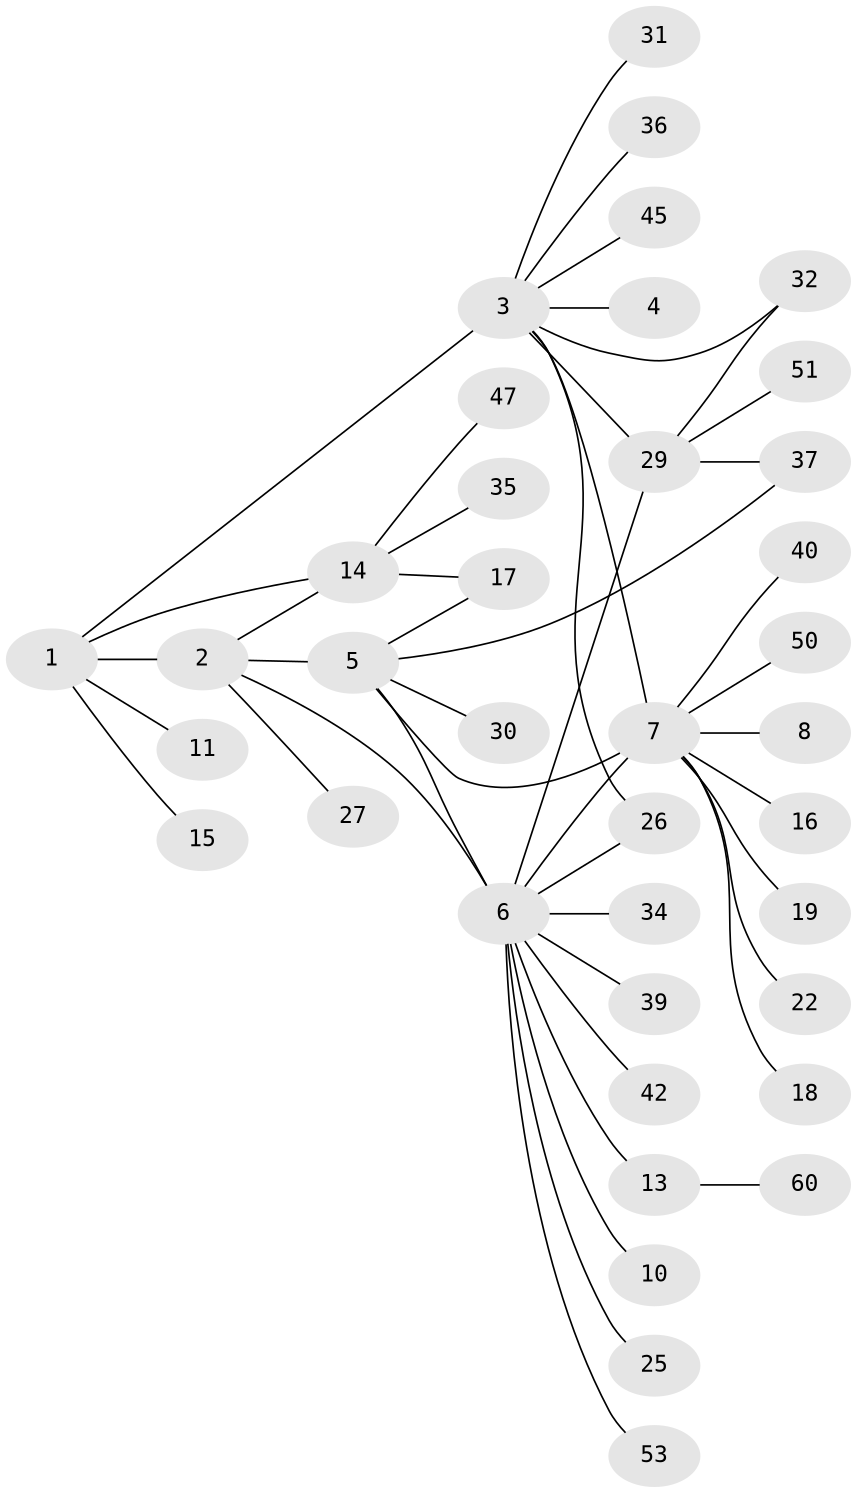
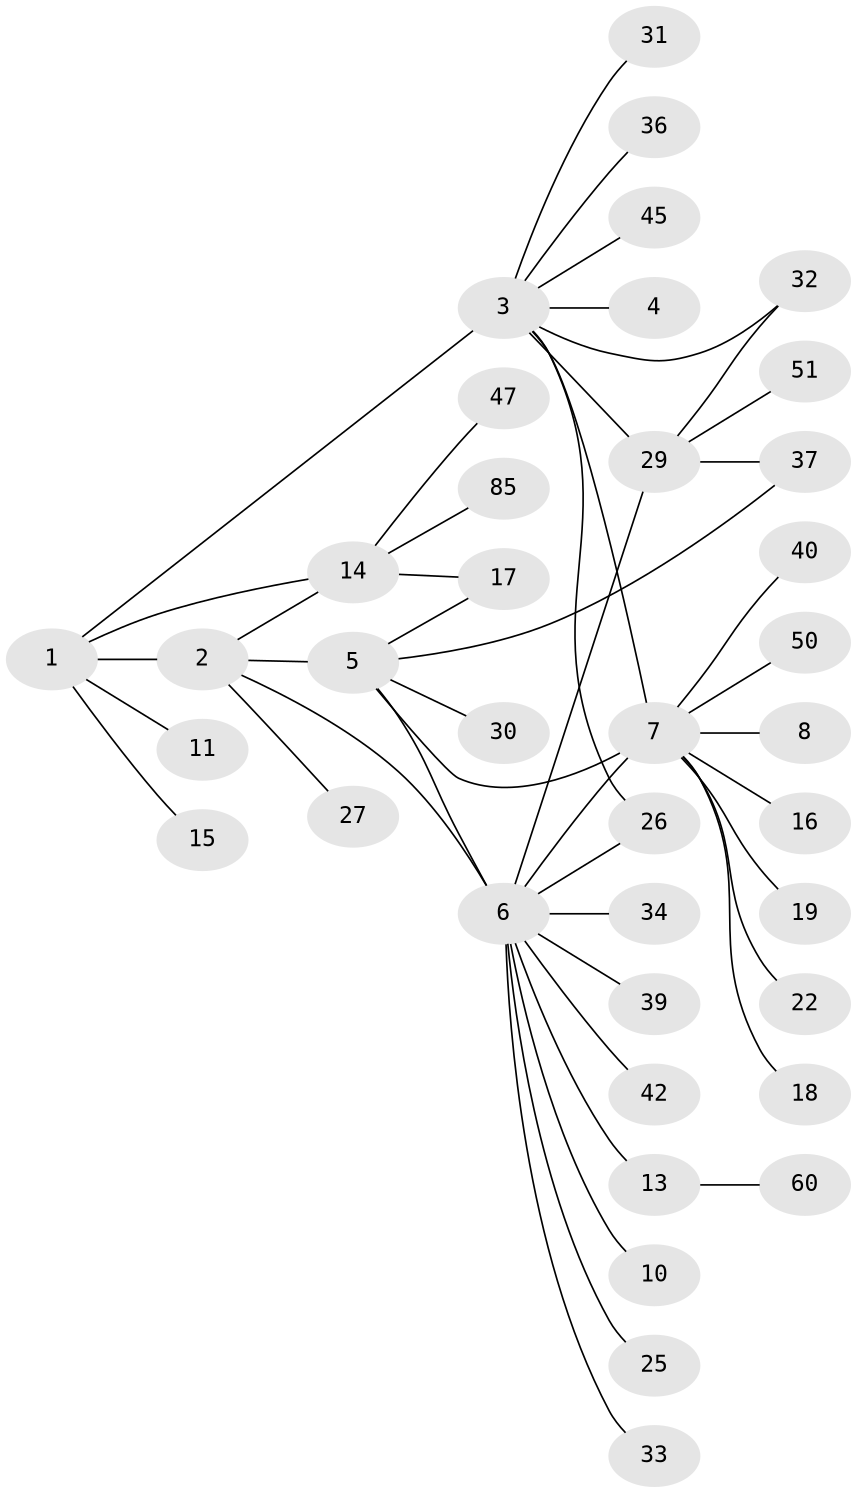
node "35": label "35" -> "85"
node "53": label "53" -> "33"
